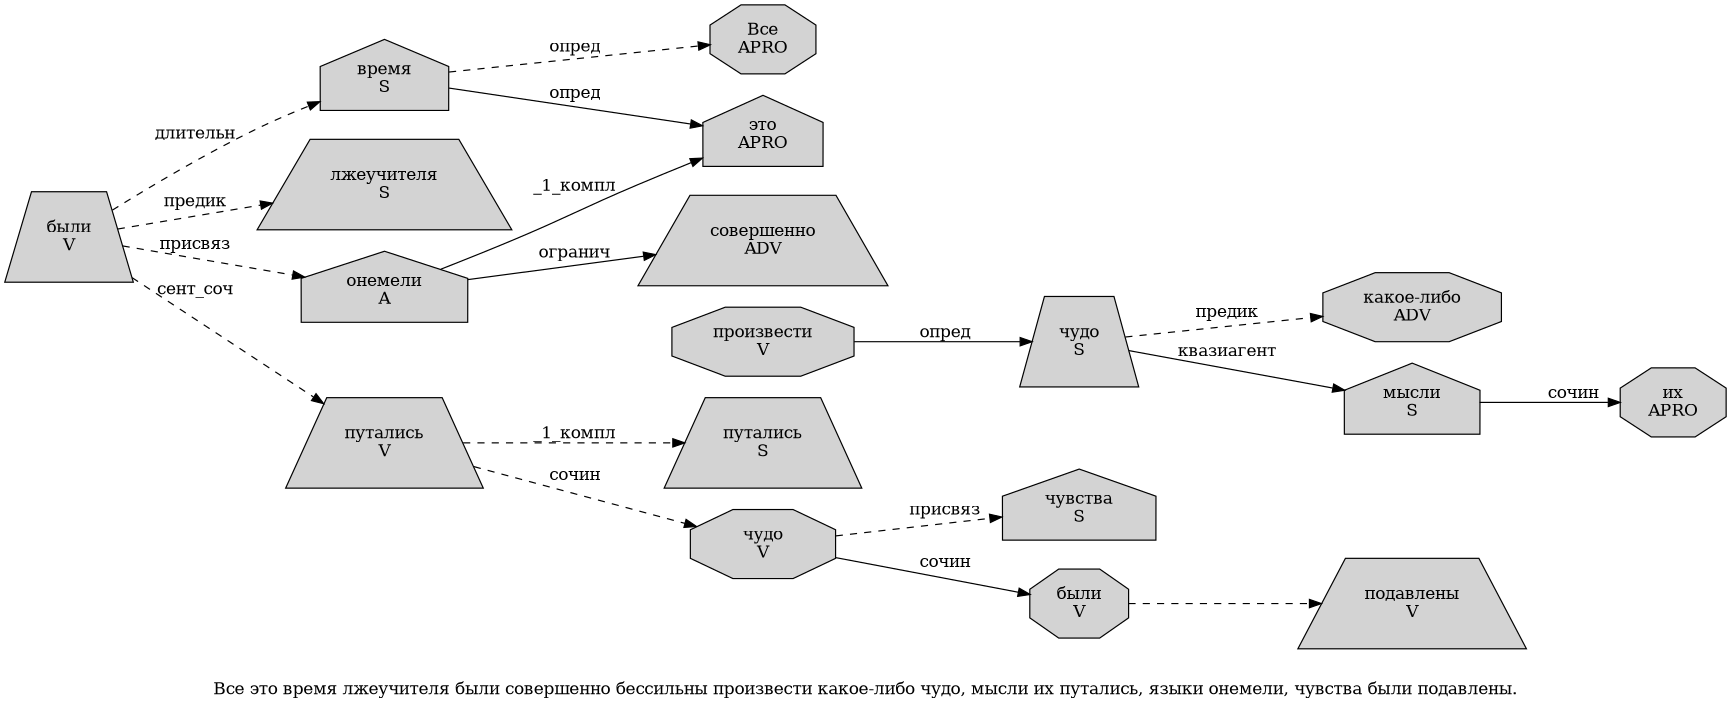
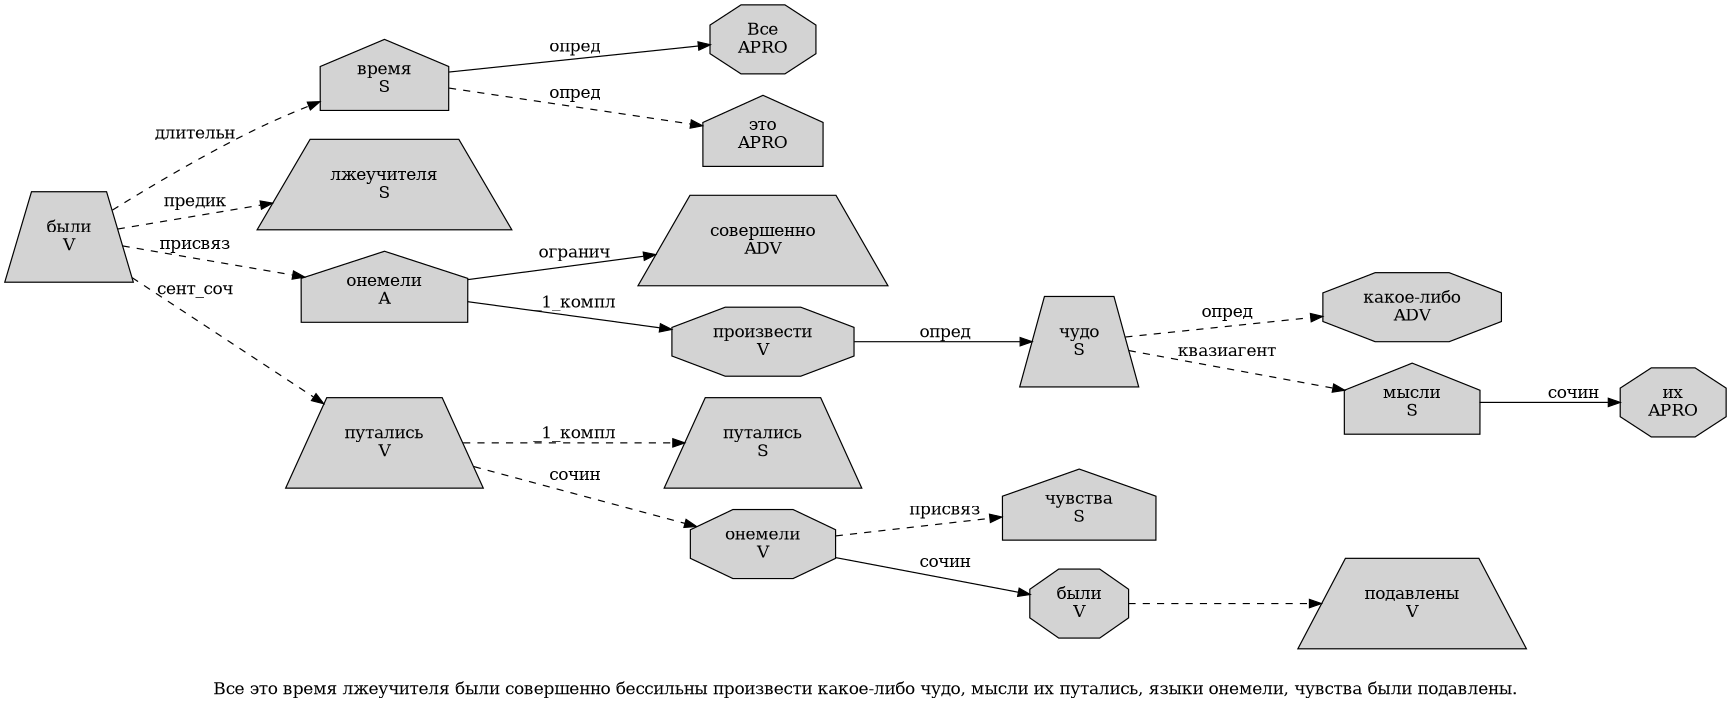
edge "время S" -> "Все APRO": style dashed -> solid
edge "время S" -> "это APRO": style solid -> dashed
edge "онемели A" -> "это APRO": now "онемели A" -> "произвести V"
edge "чудо S" -> "какое-либо ADV": label "предик" -> "опред"
edge "чудо S" -> "мысли S": style solid -> dashed
node "чудо V": label "чудо V" -> "онемели V"
